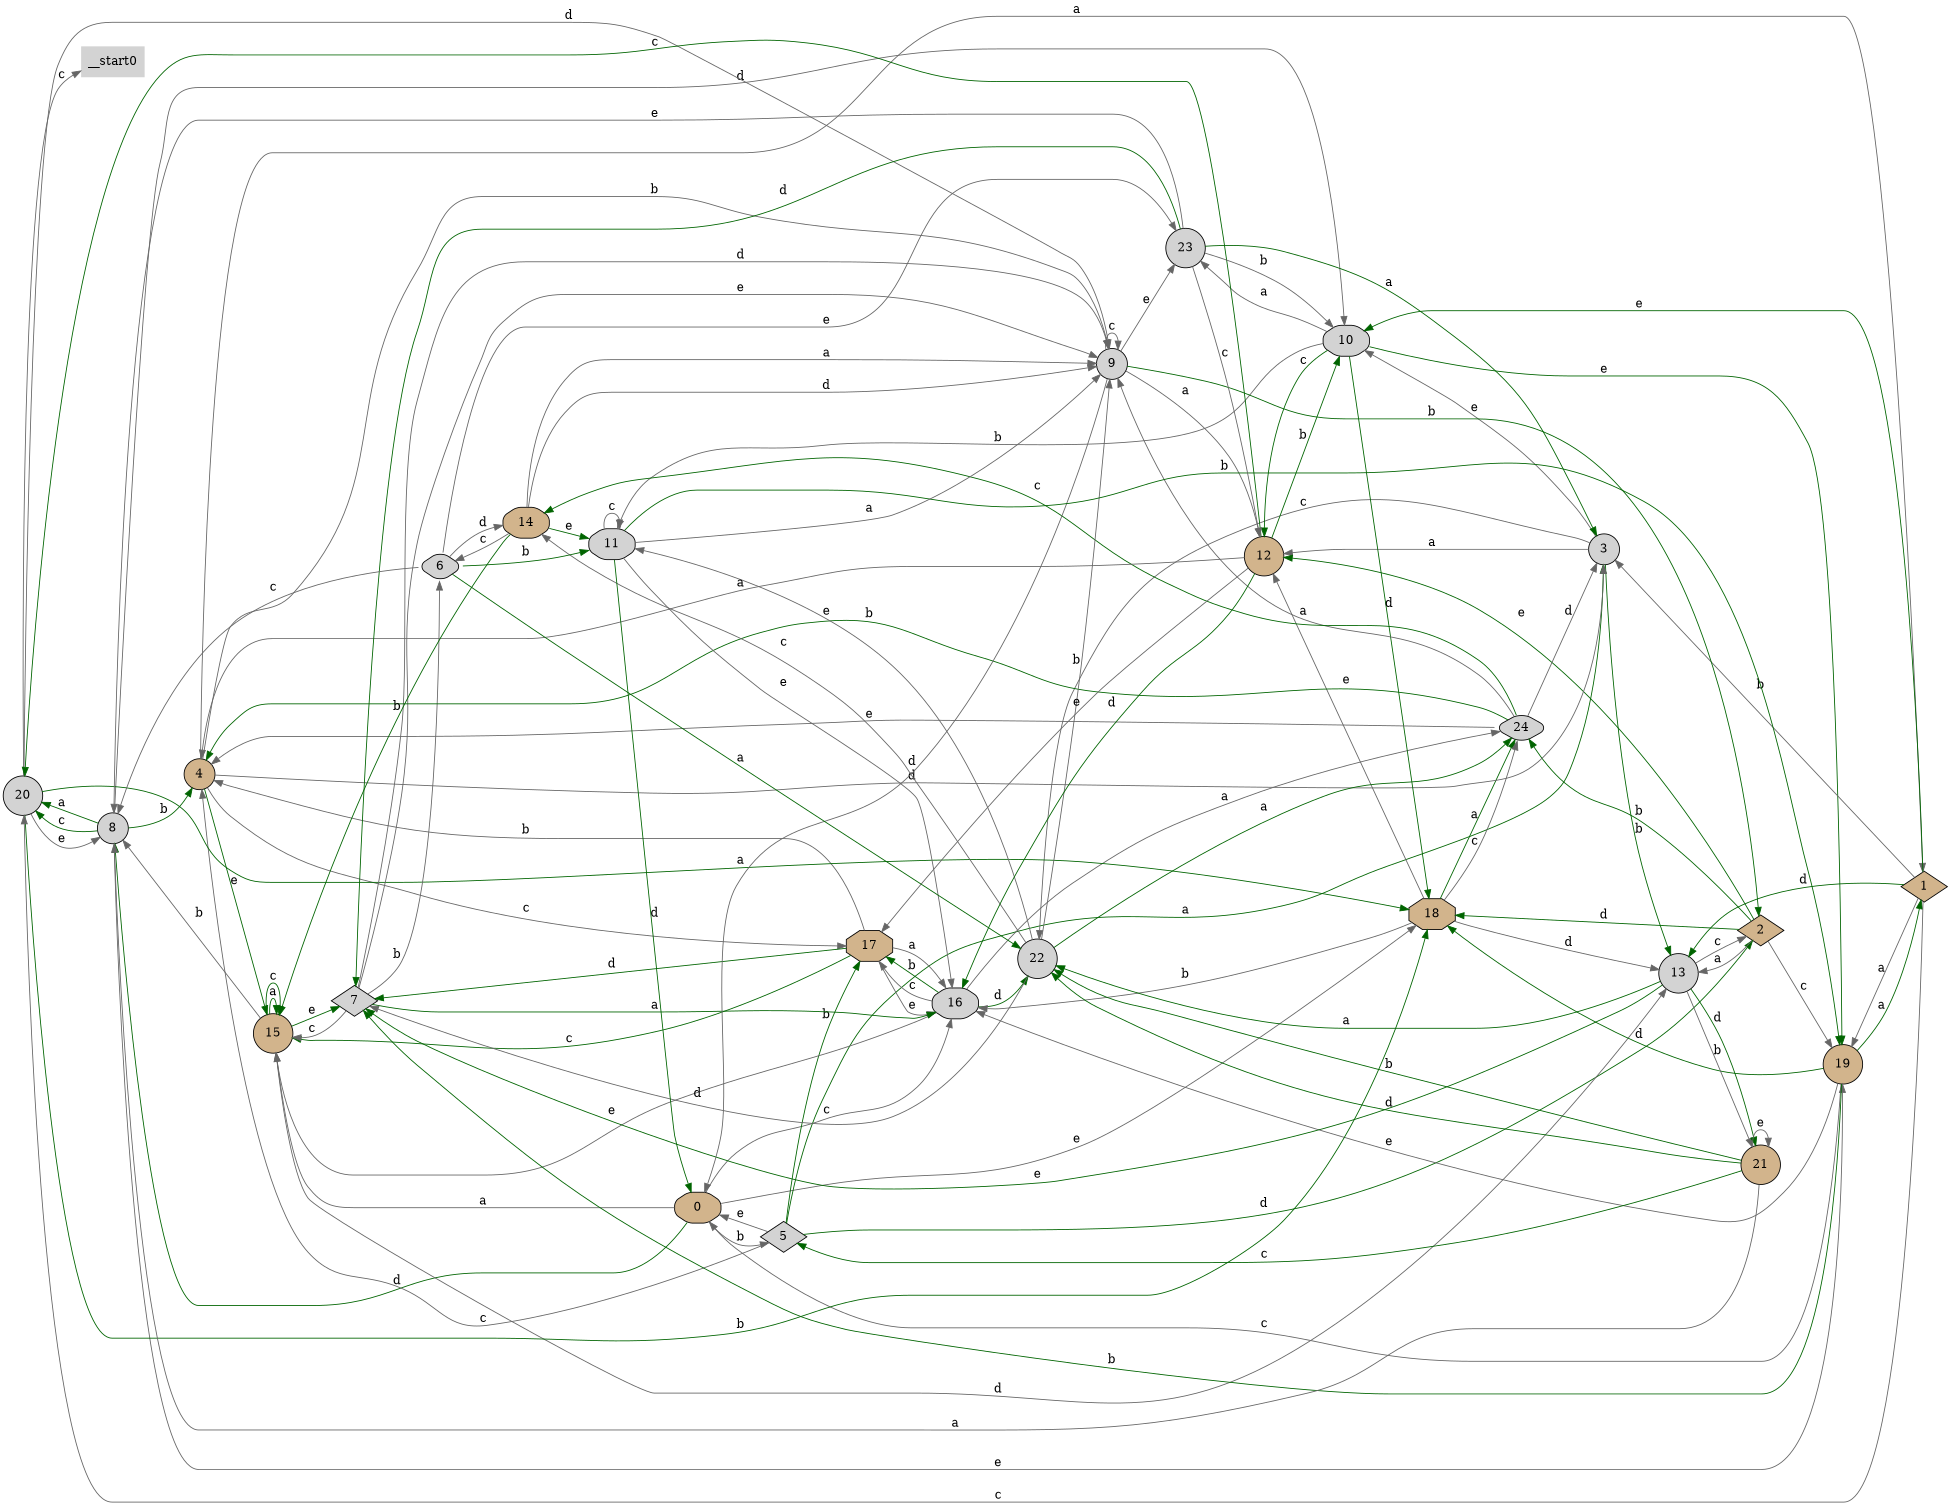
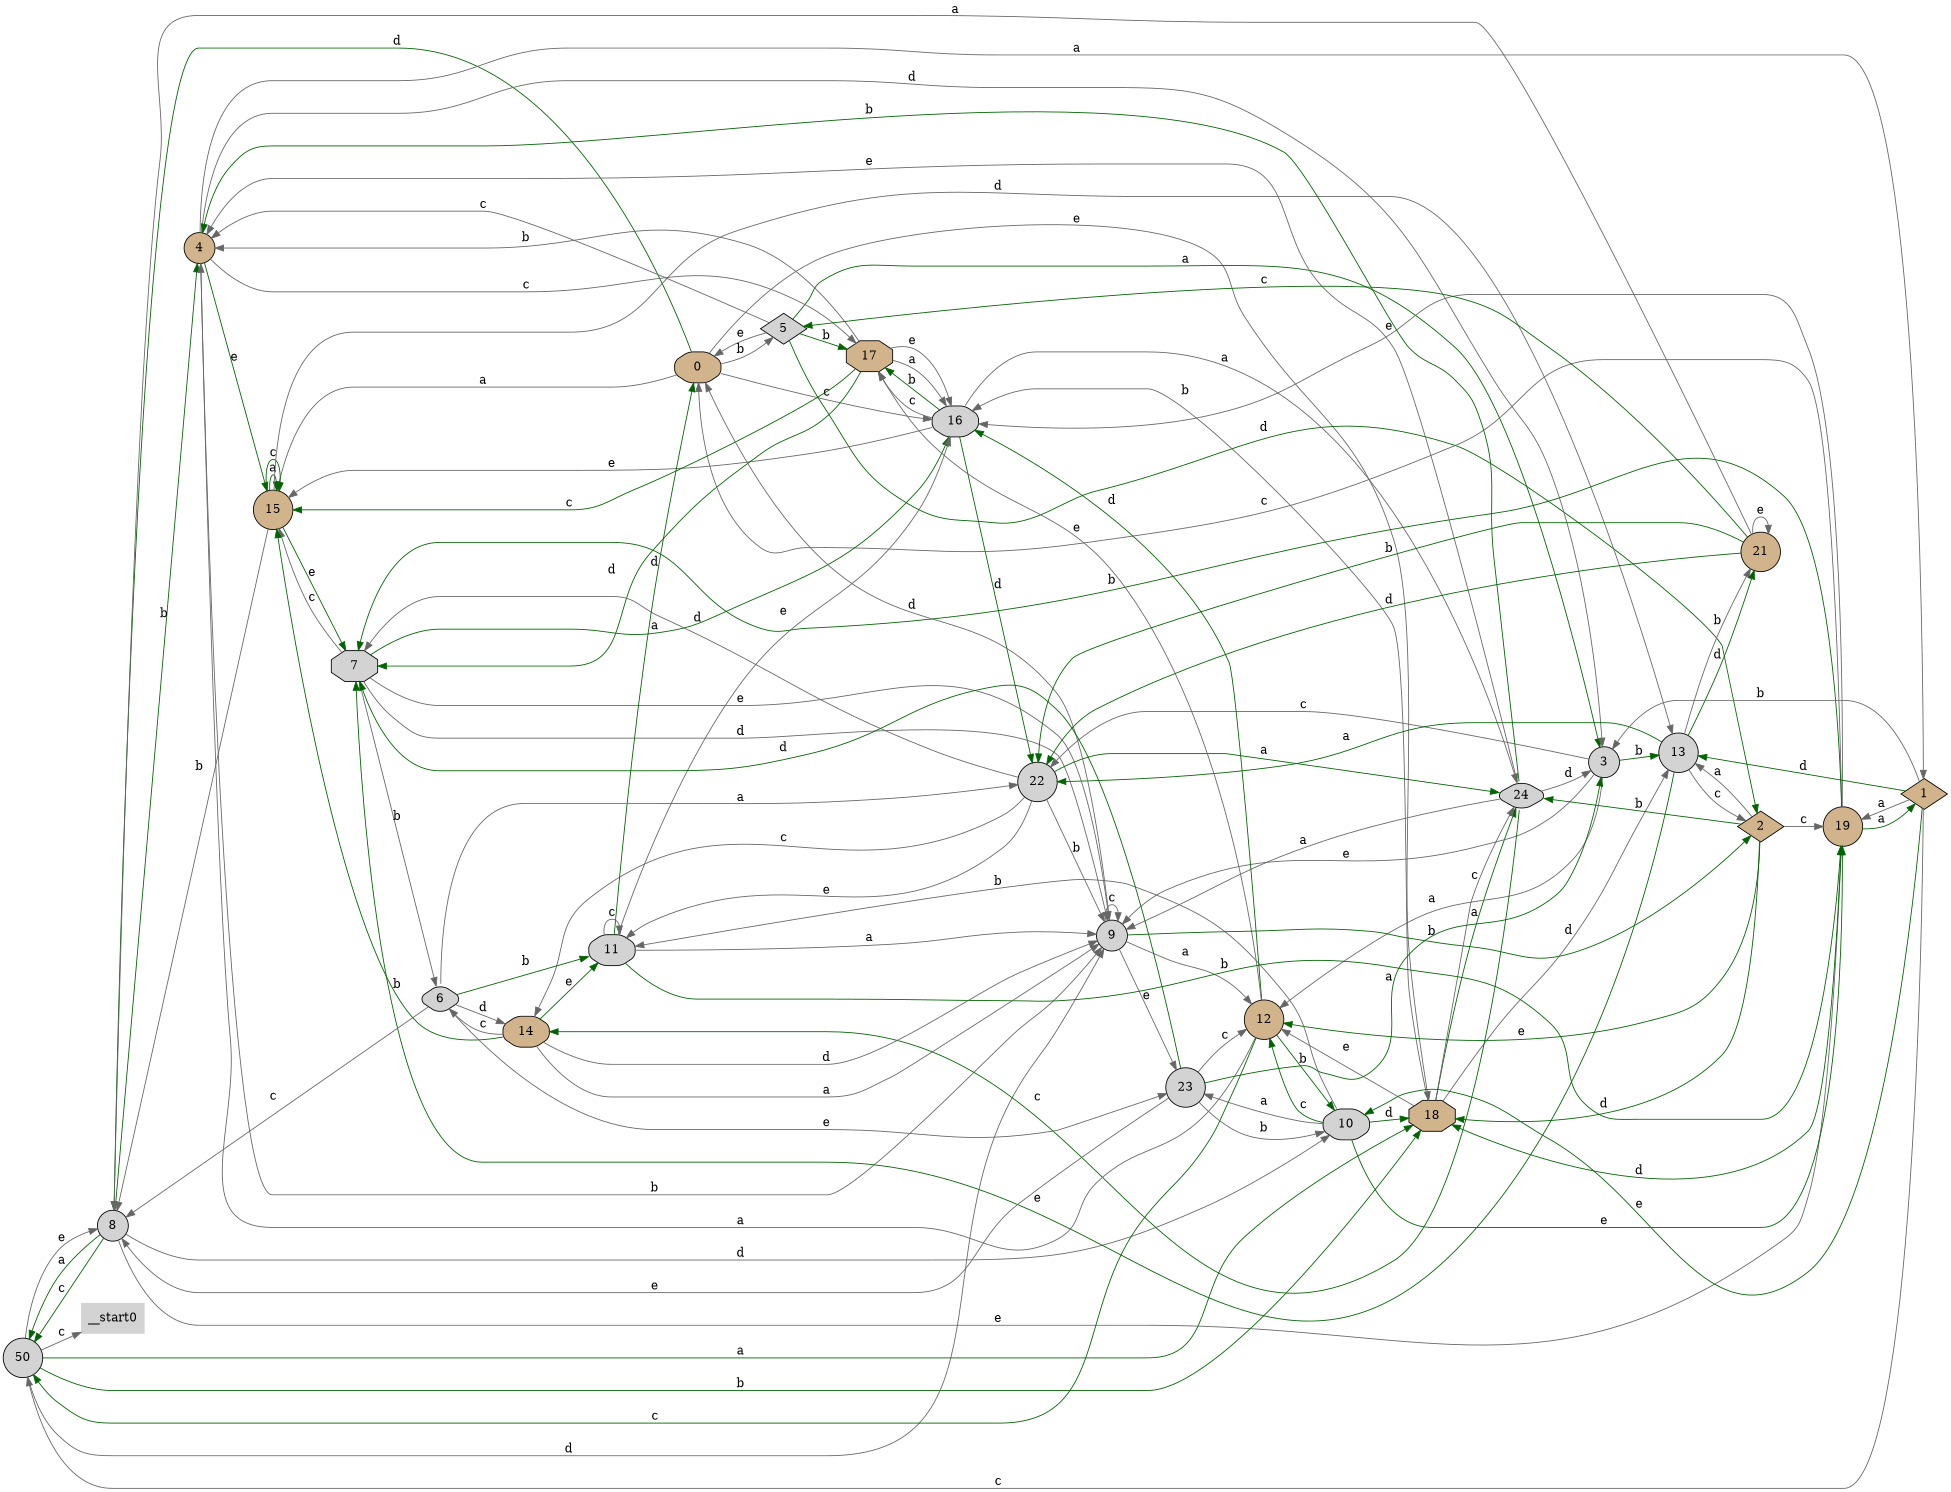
edge "3" -> "10": now "3" -> "9"
edge "6" -> "22": color darkgreen -> gray40
node "20": label "20" -> "50"
node "7": shape diamond -> octagon
